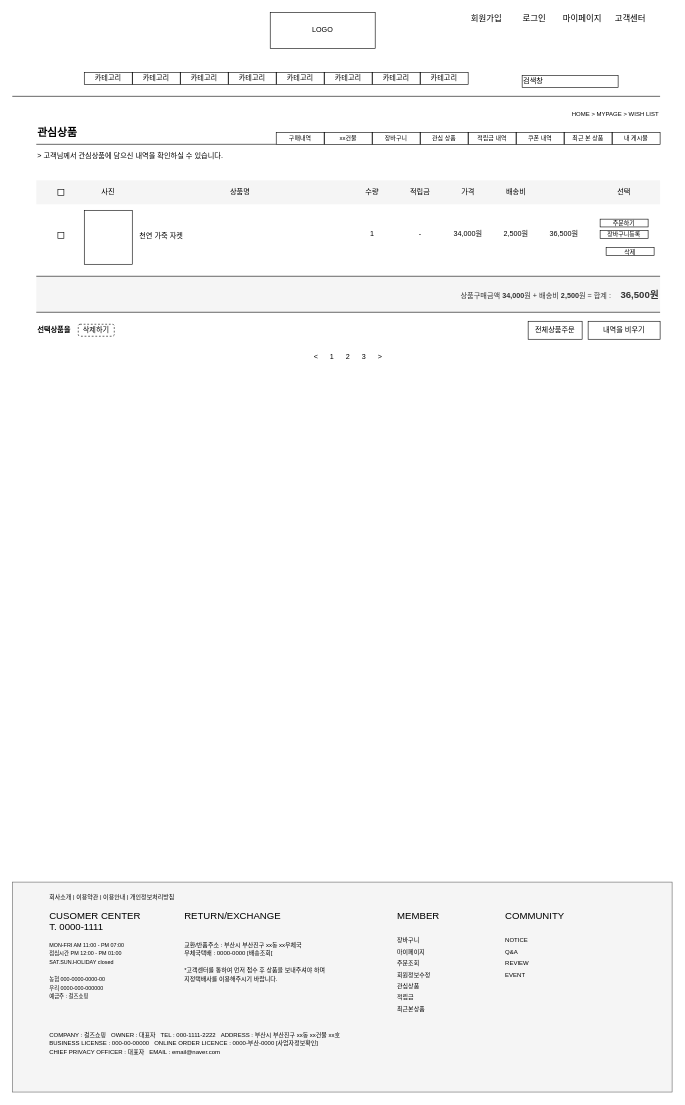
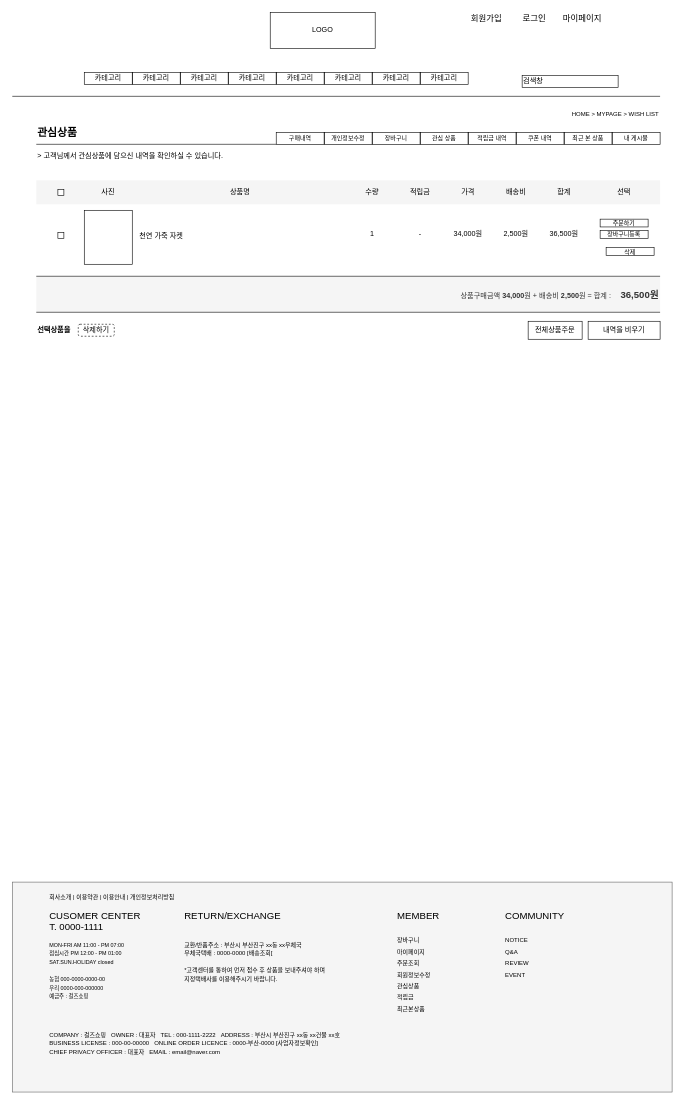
node "고객센터": removed
node "xx건물": label "xx건물" -> "개인정보수정"
node "합계": added
node "< 1 2 3 >": removed
